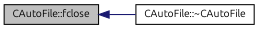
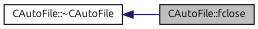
edge "CAutoFile::~CAutoFile" -> "CAutoFile::fclose": reversed
